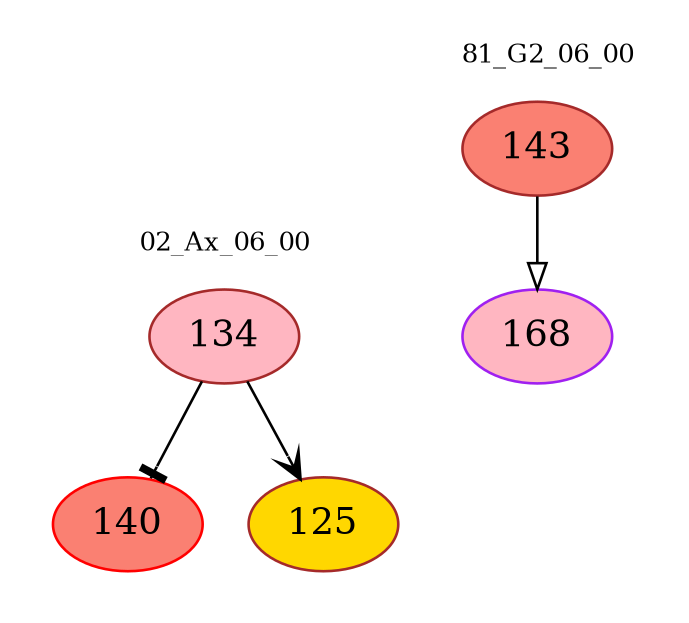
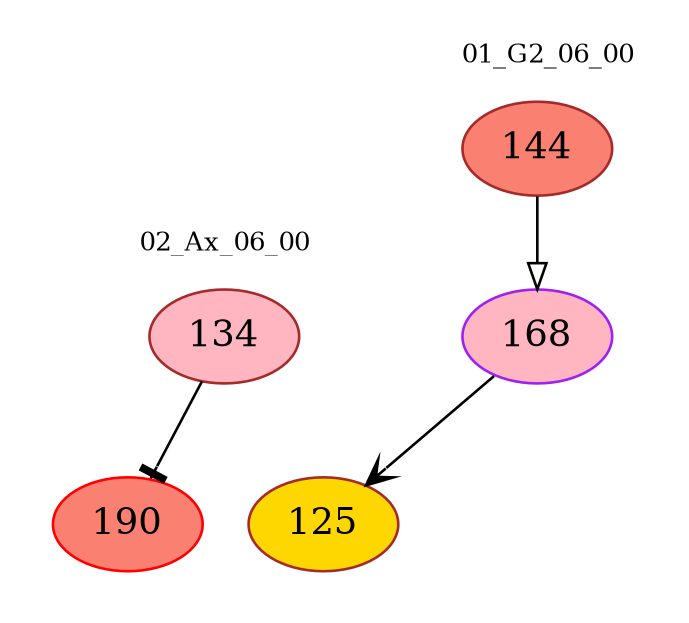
cluster "81_G2_06_00": label "81_G2_06_00" -> "01_G2_06_00"
node "143": label "143" -> "144"
edge "134" -> "125": now "168" -> "125"
node "140": label "140" -> "190"
